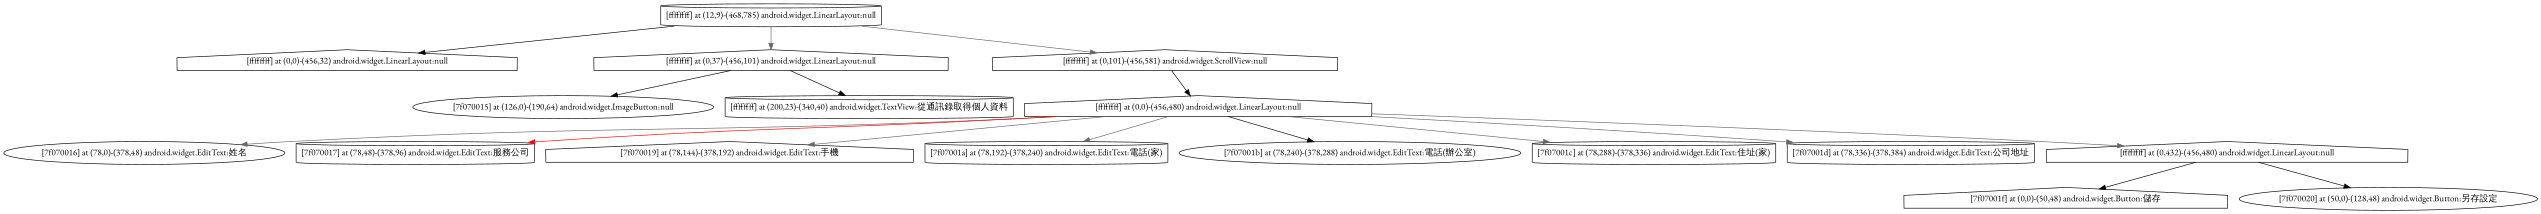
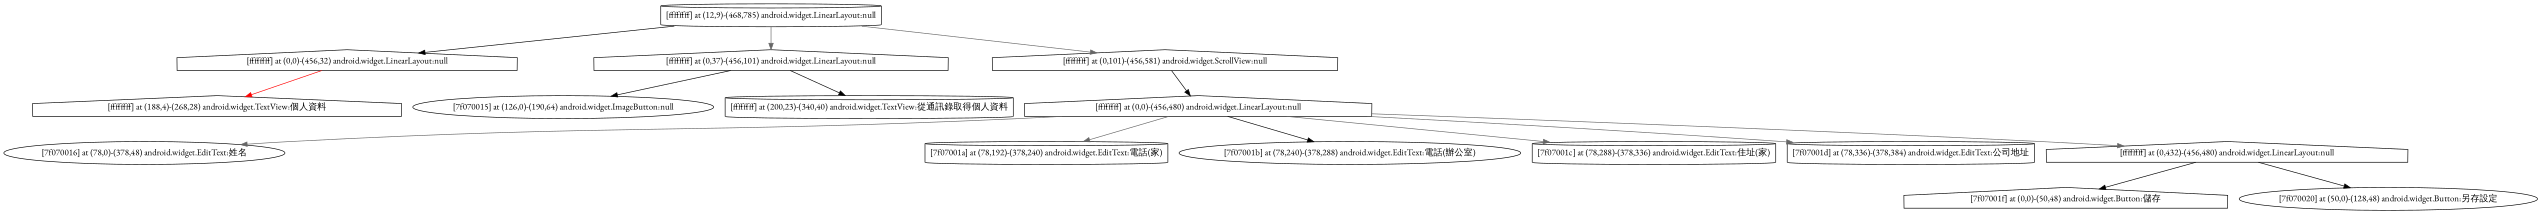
node "[ffffffff] at (188,4)-(268,28) android.widget.TextView:個人資料": added
node "[7f070017] at (78,48)-(378,96) android.widget.EditText:服務公司": removed
node "[7f070019] at (78,144)-(378,192) android.widget.EditText:手機": removed
